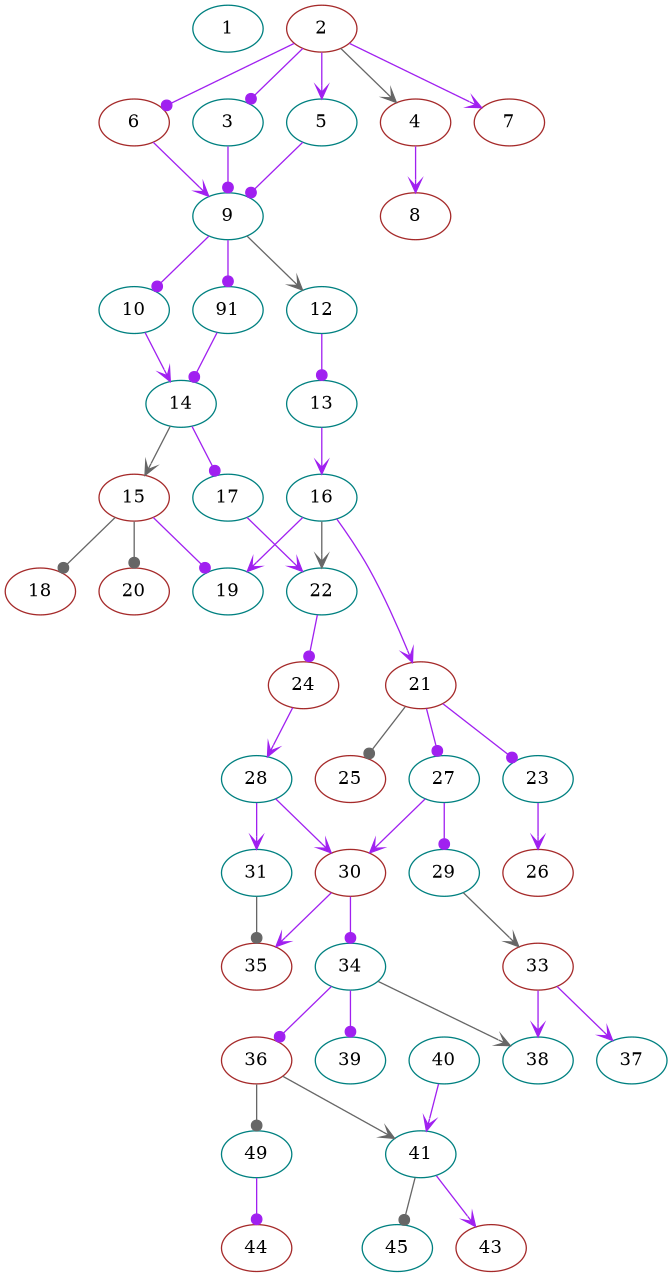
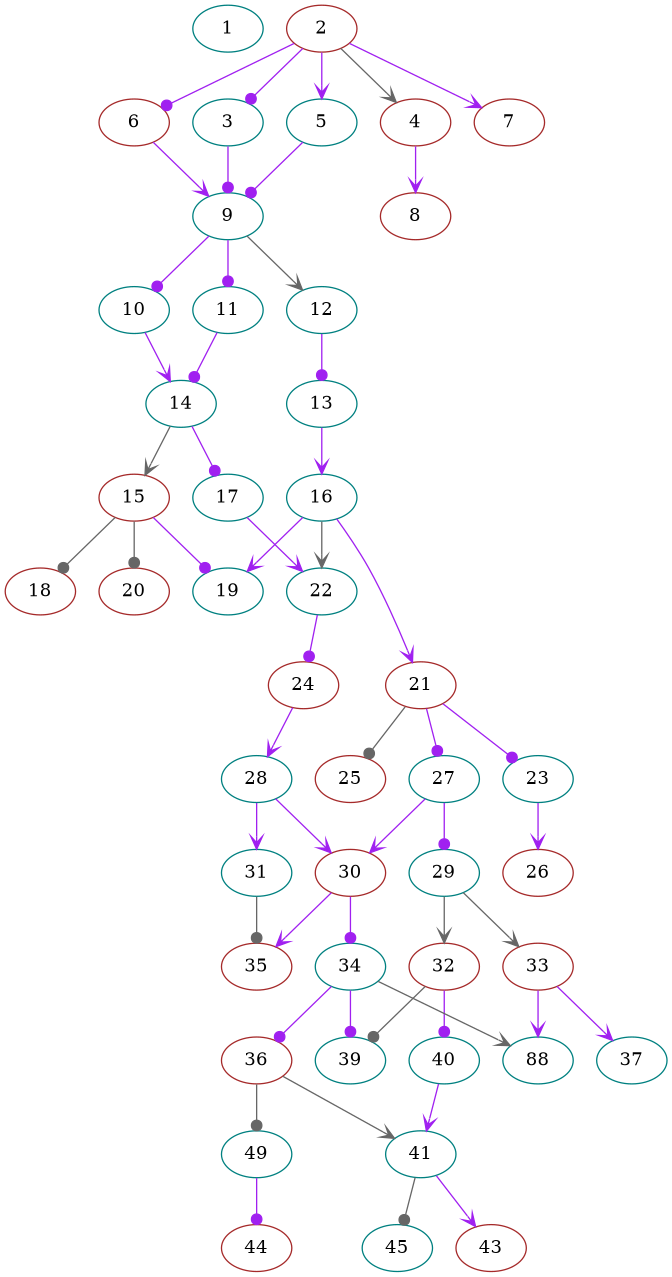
node "91": label "91" -> "11"
node "32": added
node "38": label "38" -> "88"
